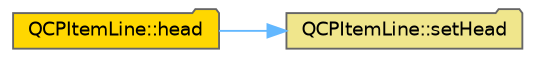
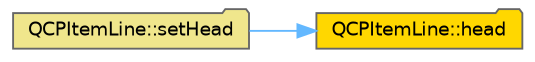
edge "QCPItemLine::head" -> "QCPItemLine::setHead": reversed
